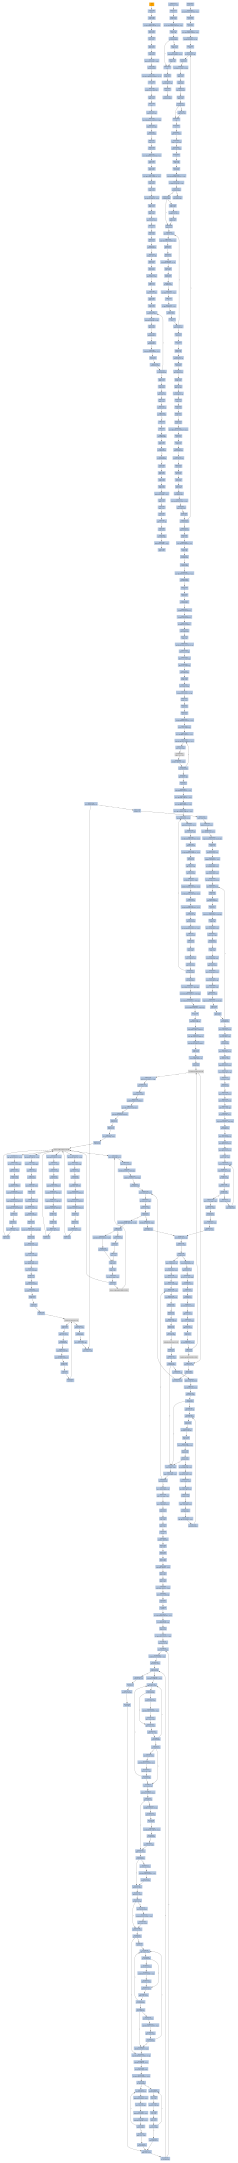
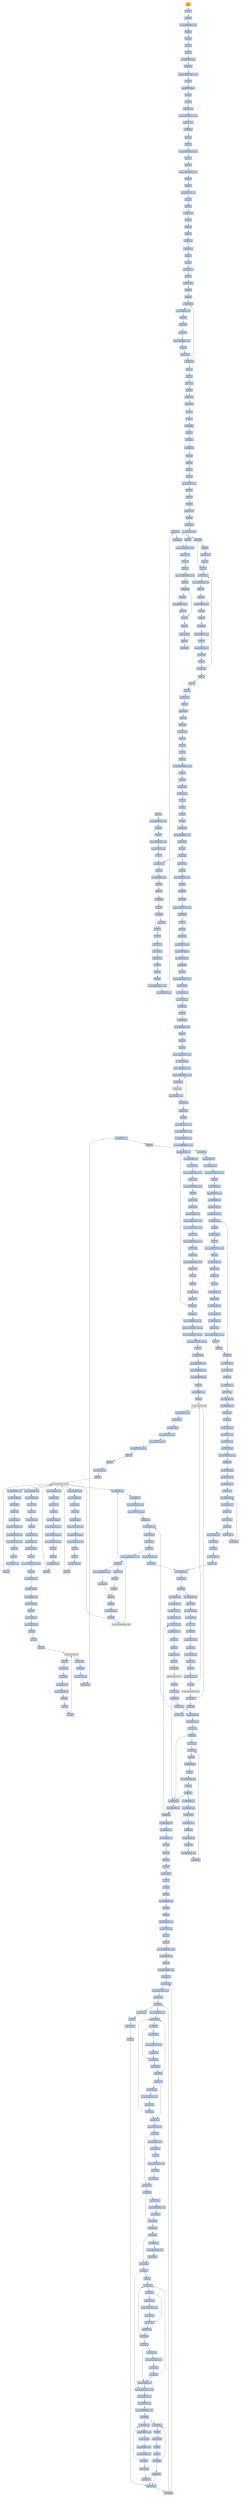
node "0x0052166e movl $0xfffffa04<UINT32>, %esi": added
